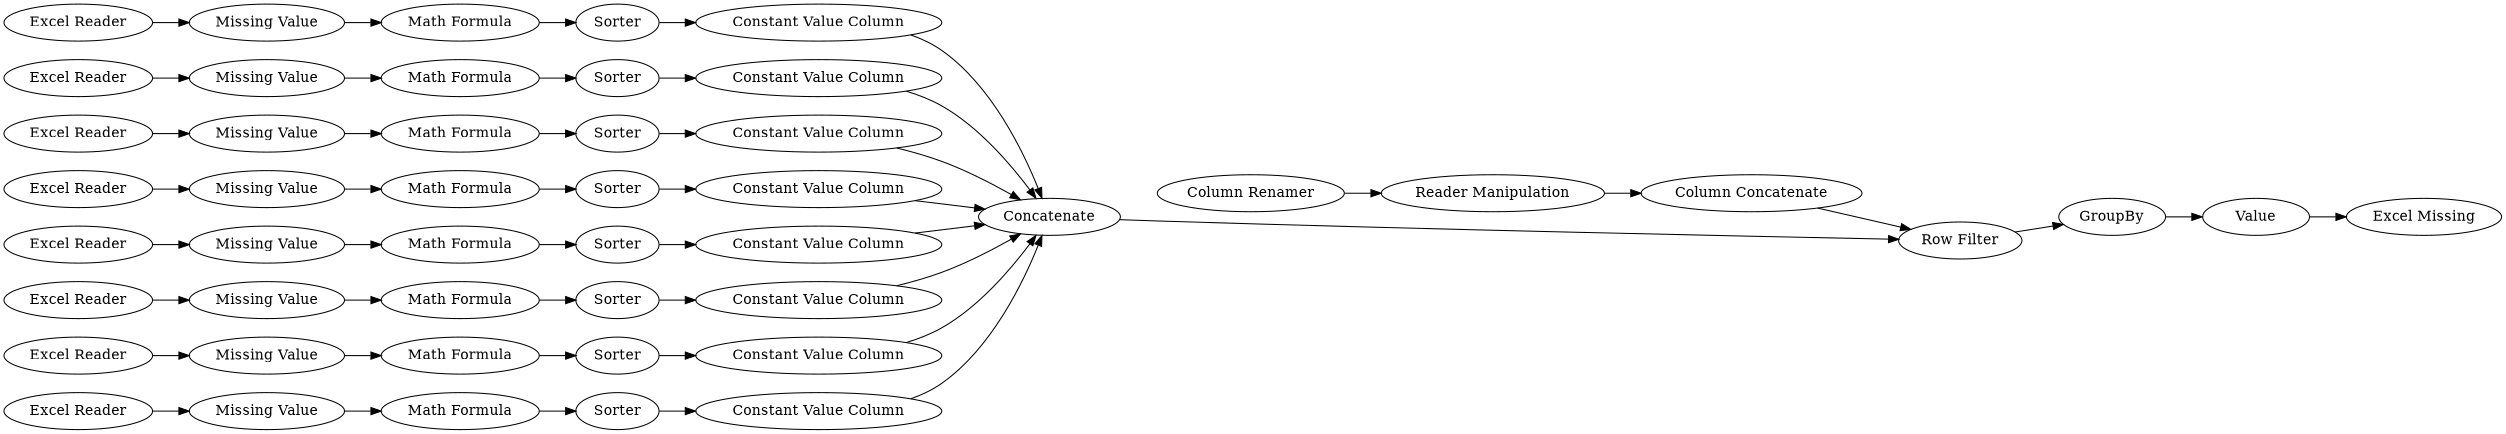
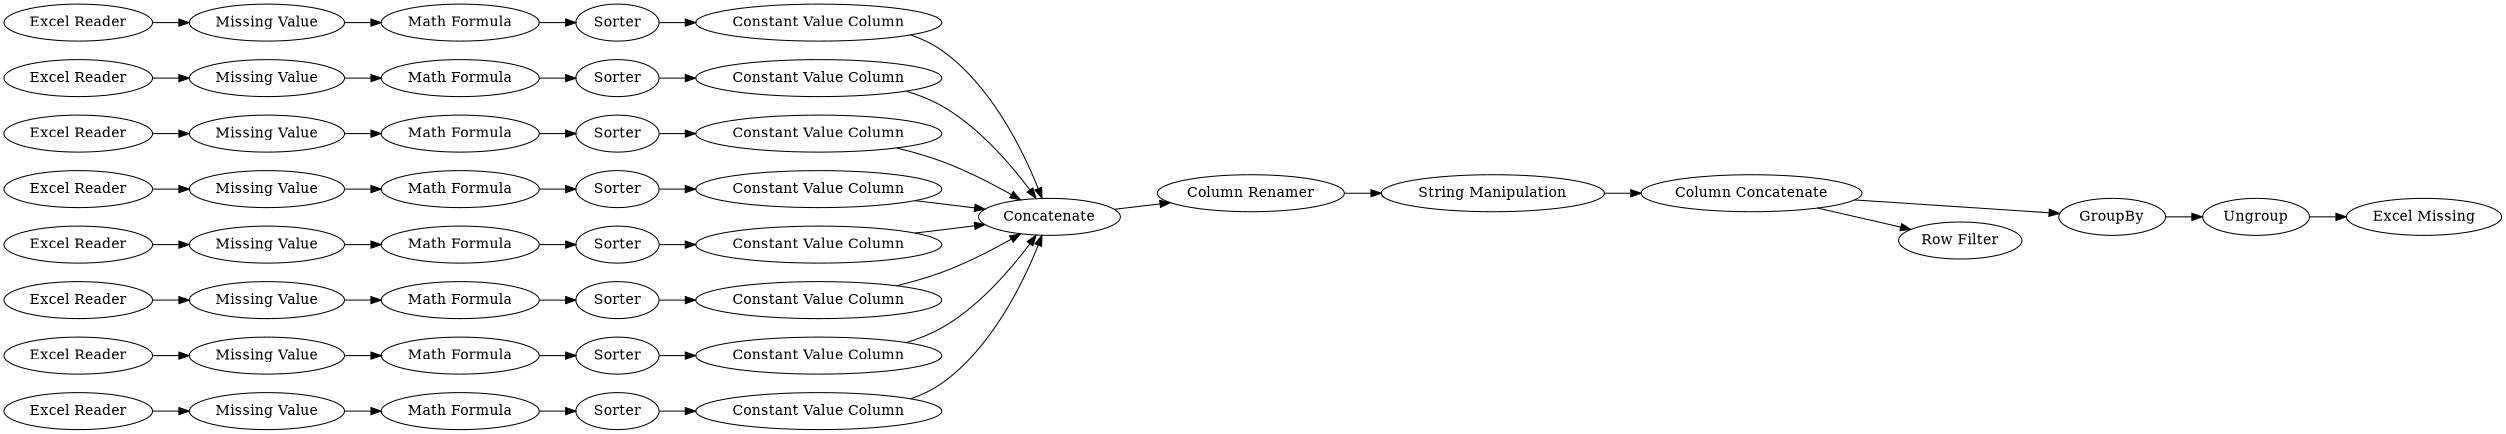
node "Reader Manipulation": label "Reader Manipulation" -> "String Manipulation"
node "Value": label "Value" -> "Ungroup"
edge "Row Filter" -> "GroupBy": now "Column Concatenate" -> "GroupBy"
edge "Concatenate" -> "Row Filter": now "Concatenate" -> "Column Renamer"
